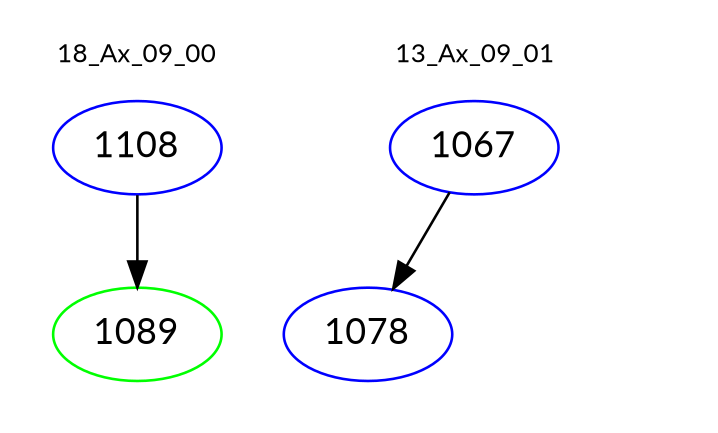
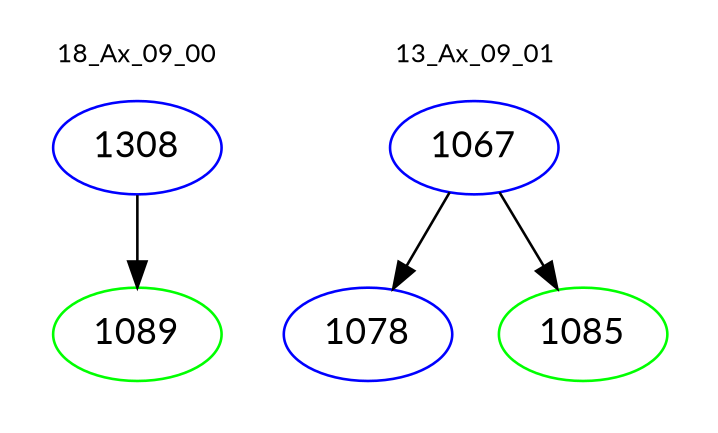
node "1108": label "1108" -> "1308"
node "1085": added
